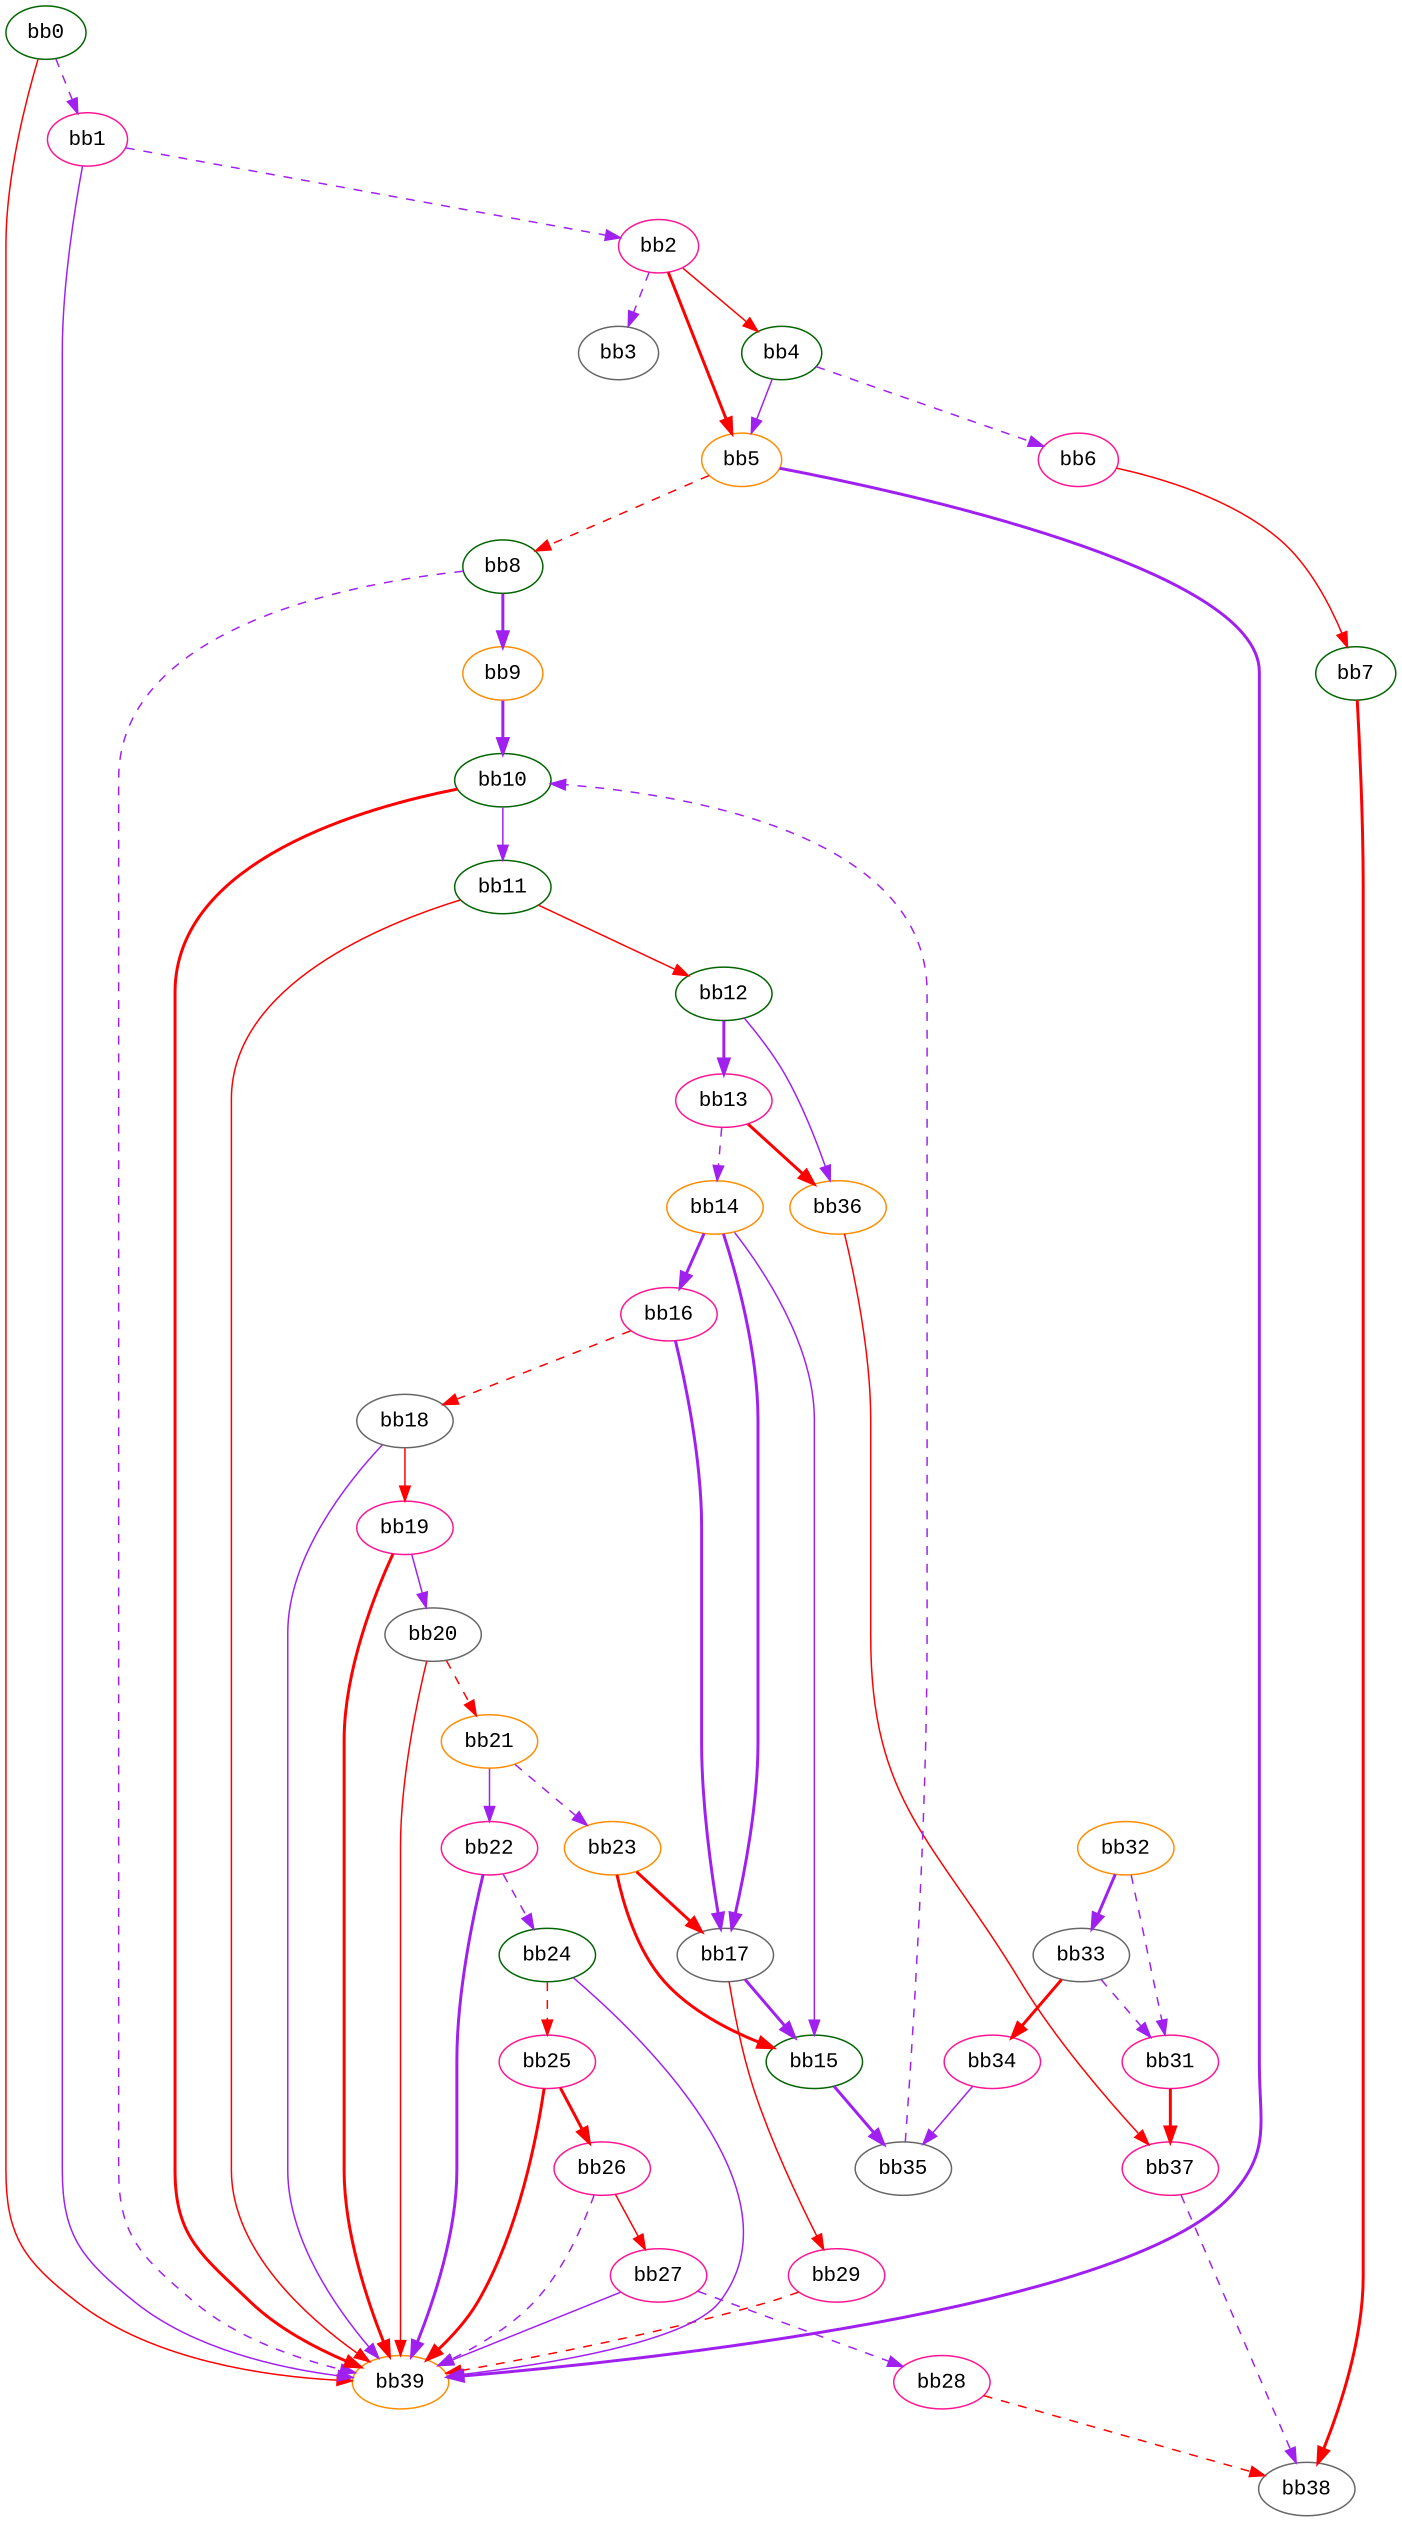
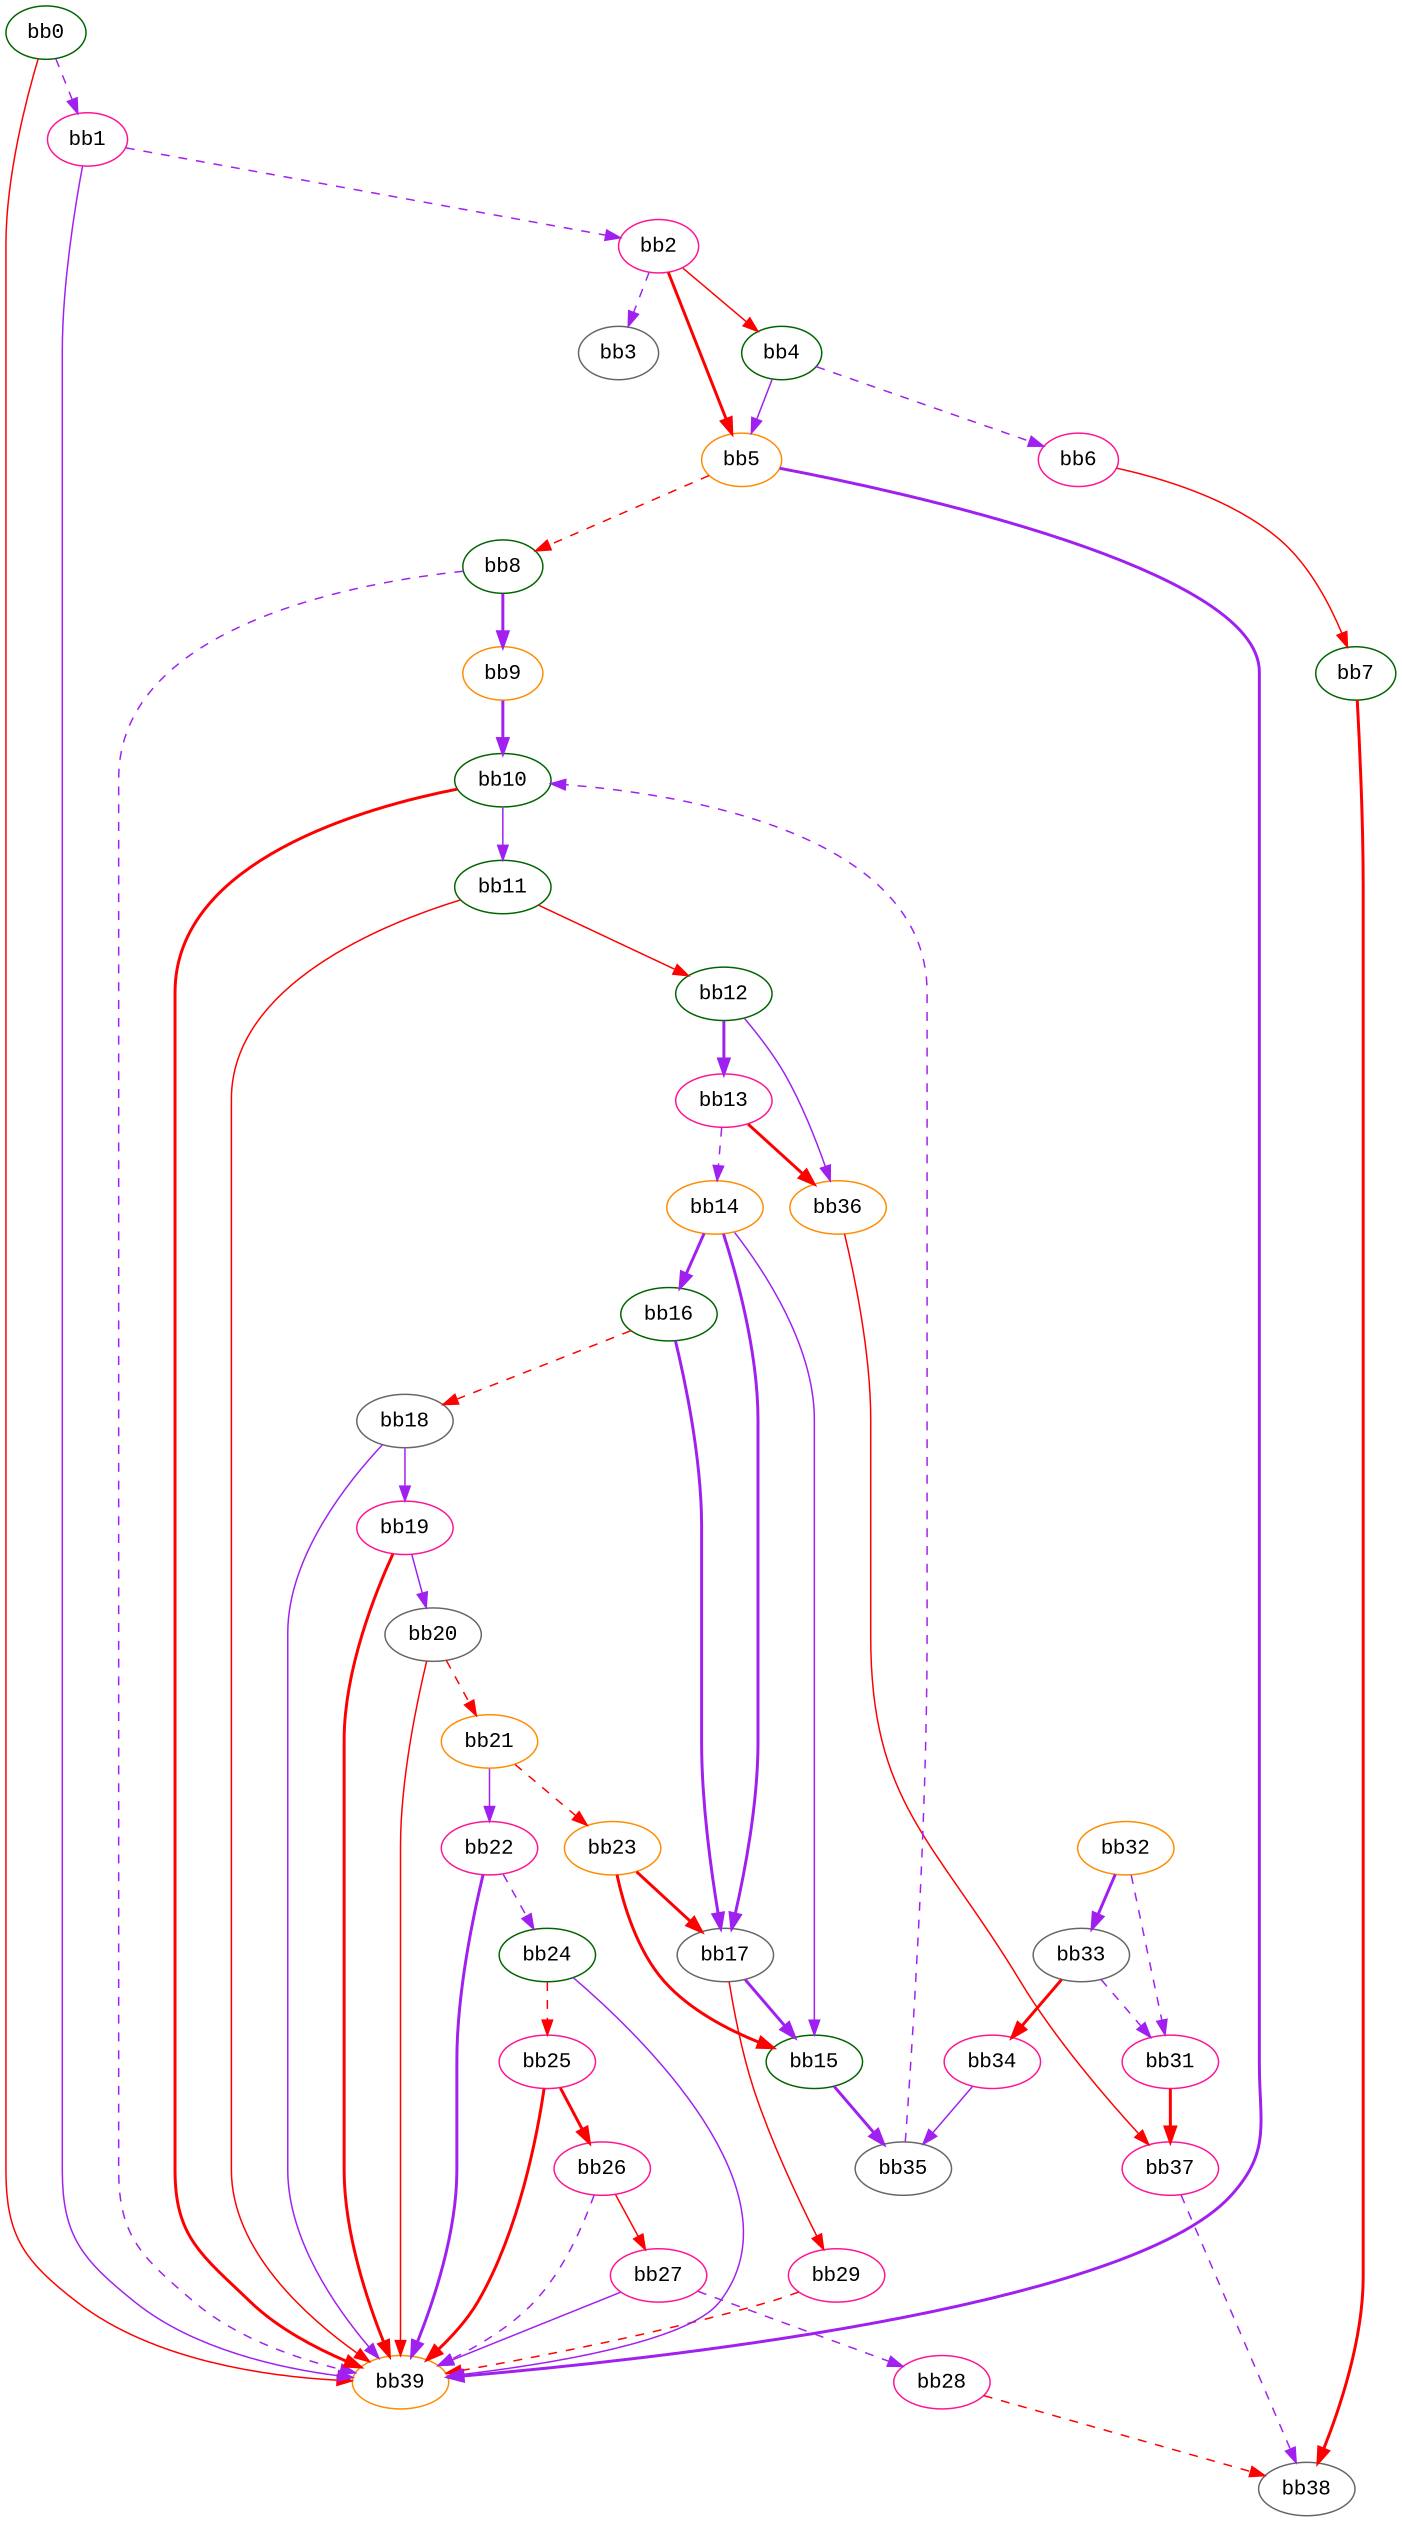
node "bb16": color deeppink -> darkgreen
edge "bb18" -> "bb19": color red -> purple
edge "bb21" -> "bb23": color purple -> red
